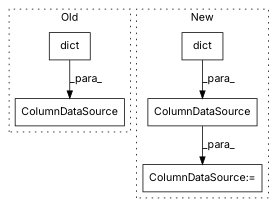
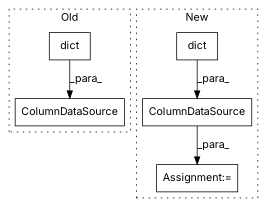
node "ColumnDataSource:=": label "ColumnDataSource:=" -> "Assignment:="
